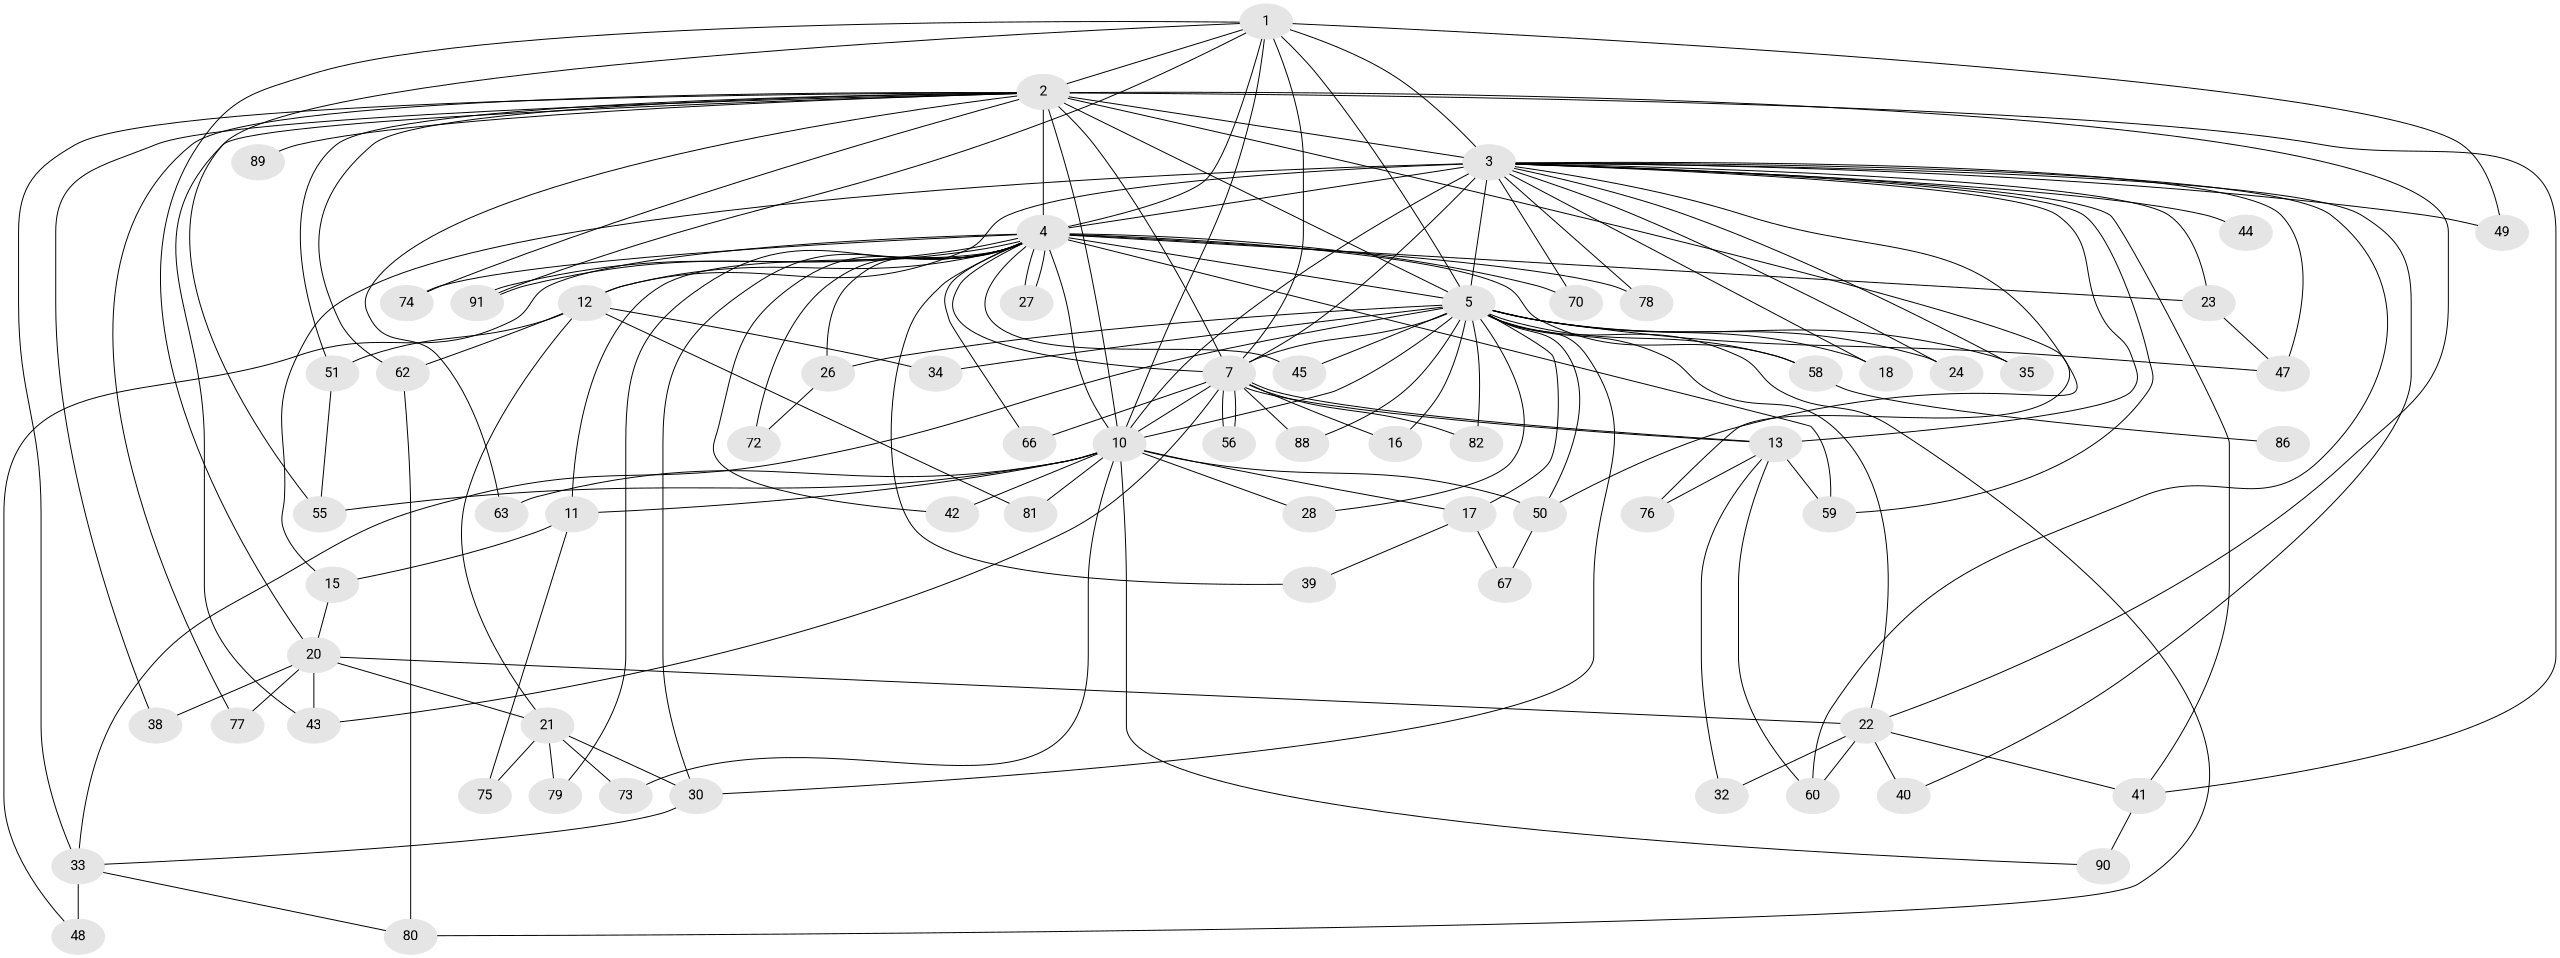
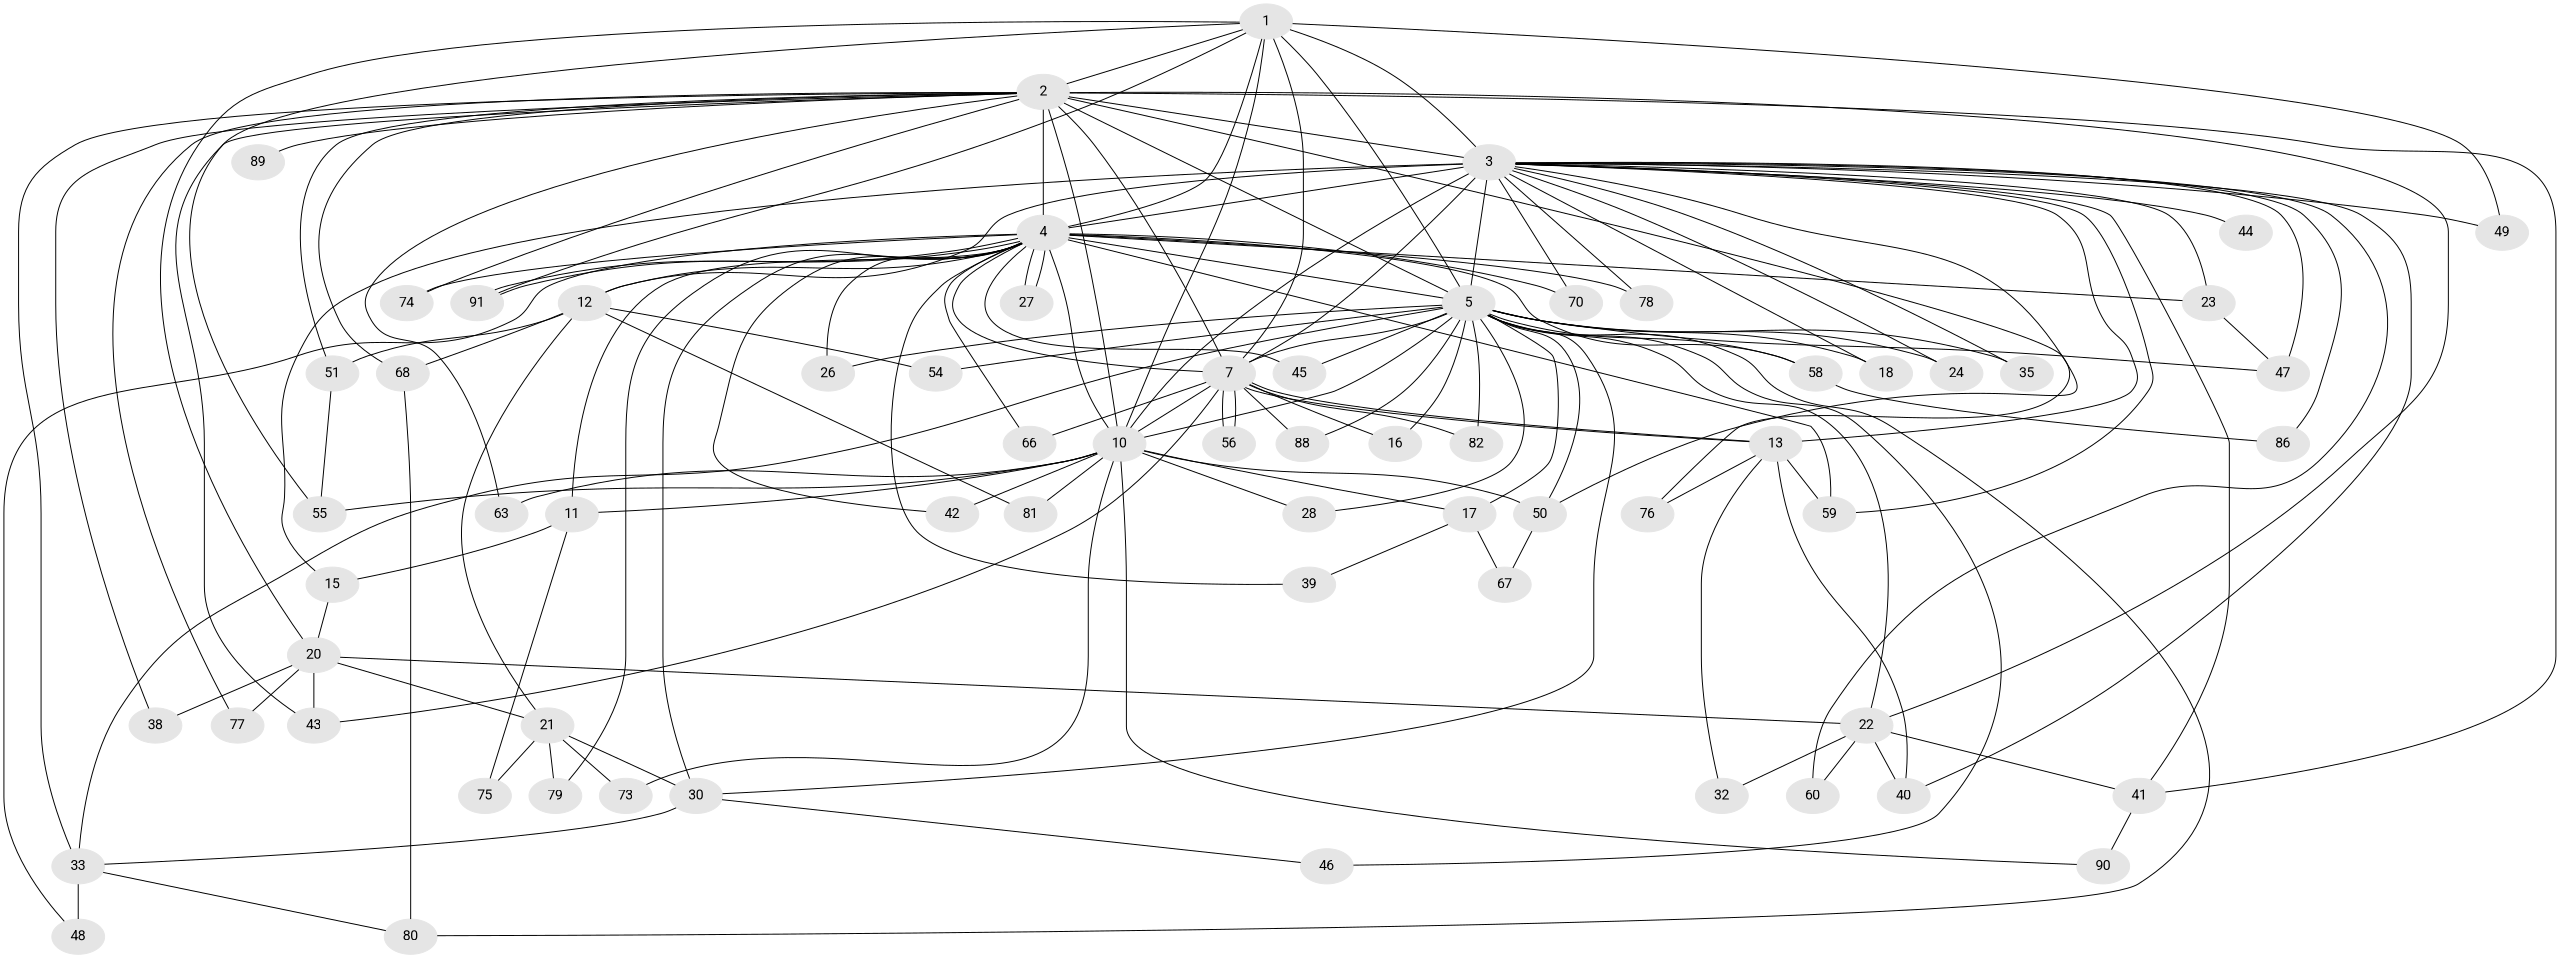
edge "3" -- "86": added
node "62": label "62" -> "68"
node "34": label "34" -> "54"
node "72": removed
edge "13" -- "60": now "13" -- "40"
node "46": added
